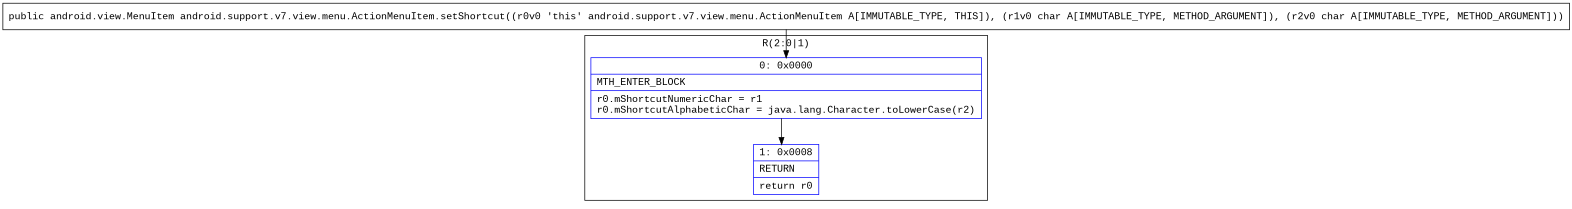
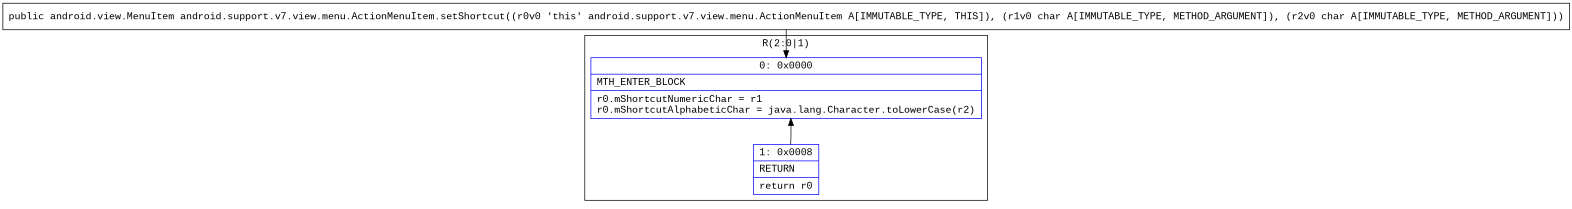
edge "0: 0x0000" -> "1: 0x0008": reversed
